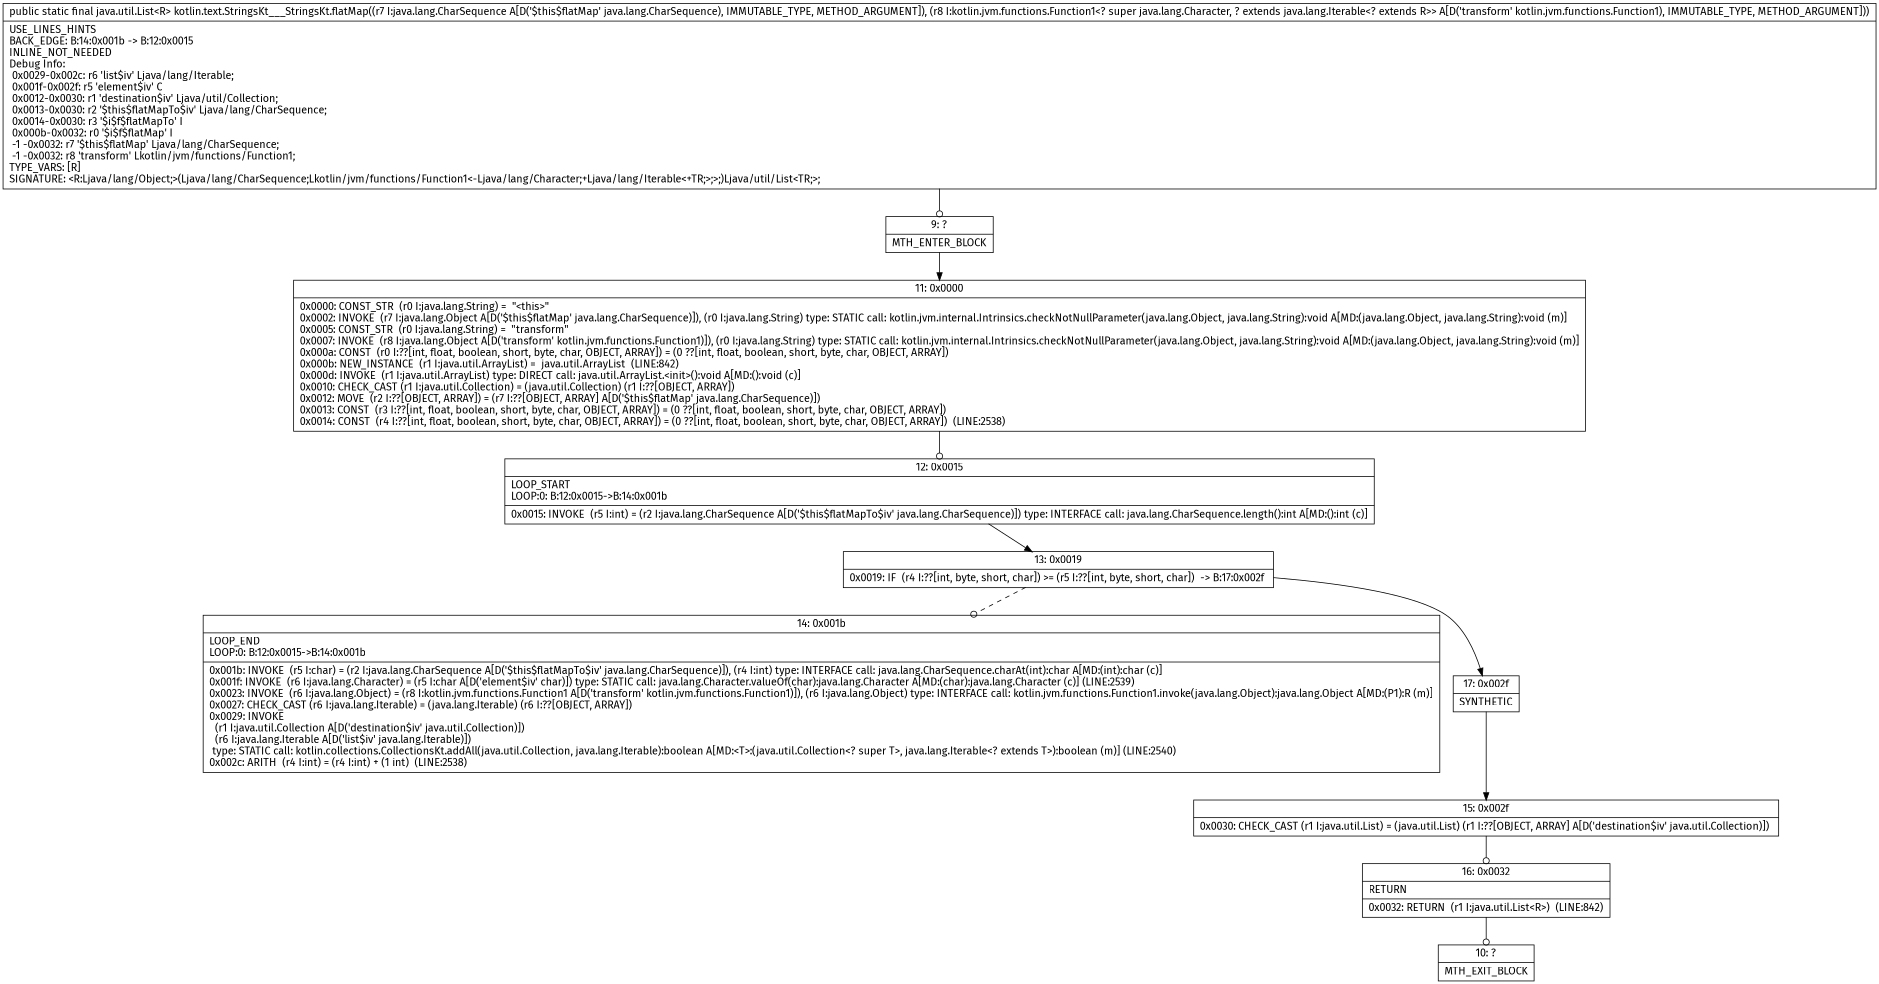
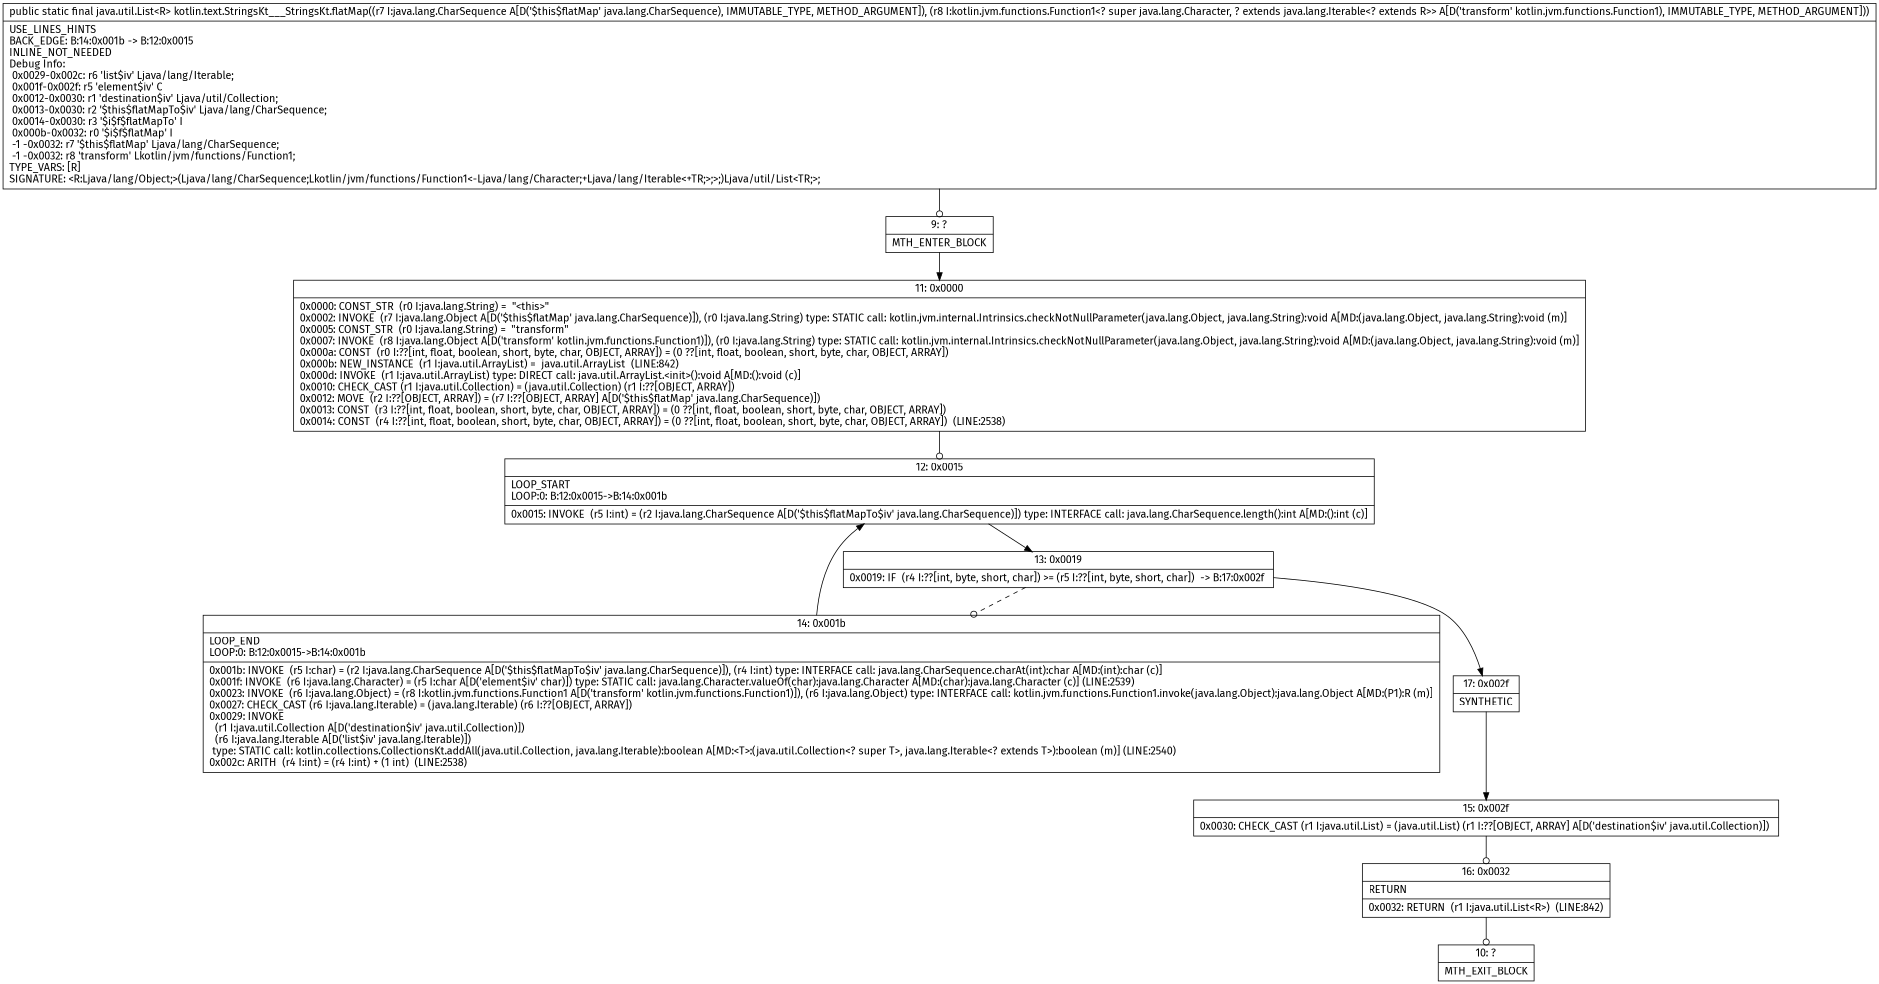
edge "14: 0x001b" -> "12: 0x0015": added
